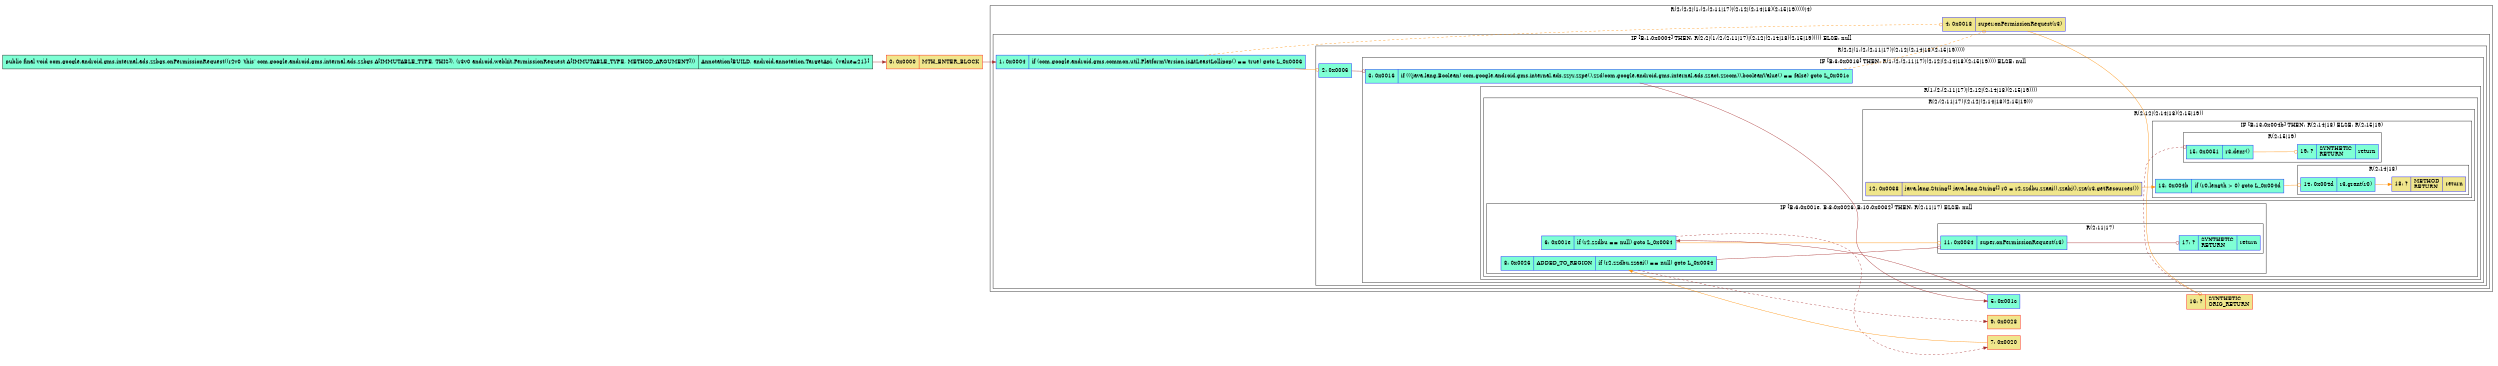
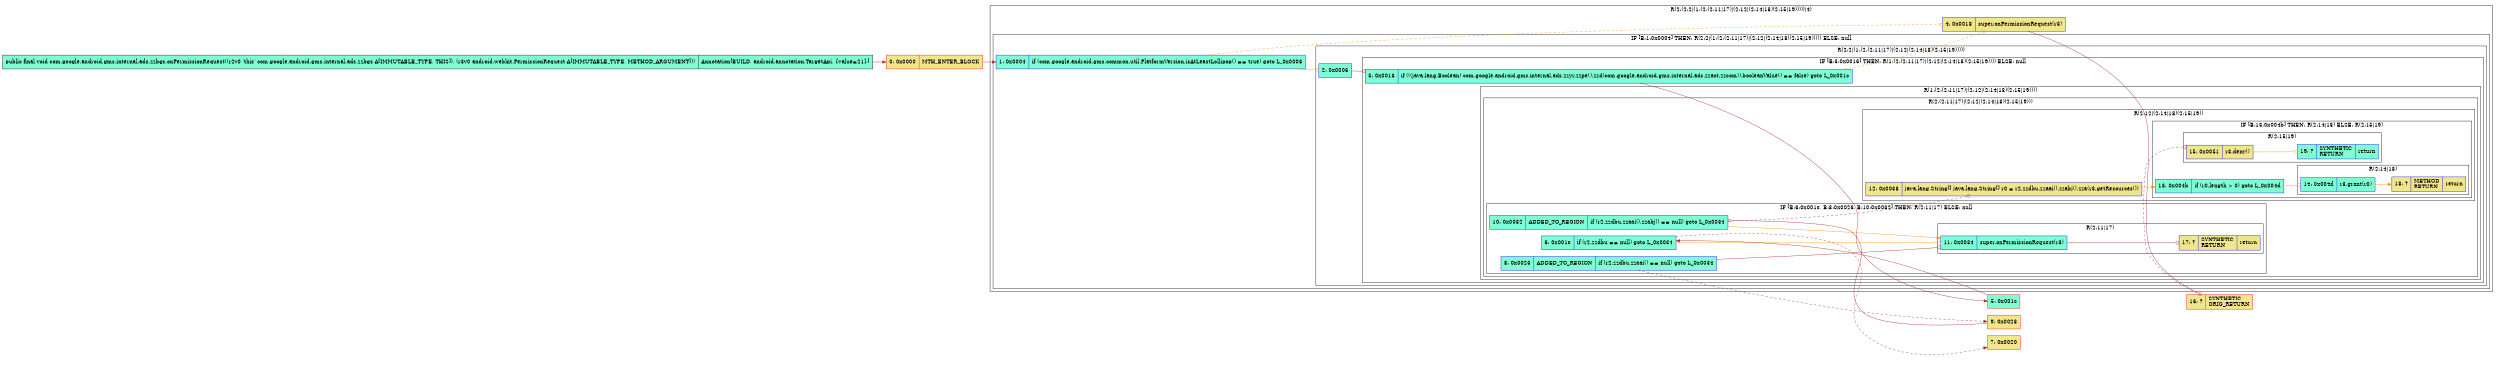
edge "4: 0x0018" -> "16: ?": color darkorange -> brown
node "15: 0x0051": fillcolor aquamarine -> khaki
node "10: 0x0032": added
node "17: ?": fillcolor aquamarine -> khaki
node "5: 0x001c": color blue -> red
edge "7: 0x0020" -> "8: 0x0026": removed
